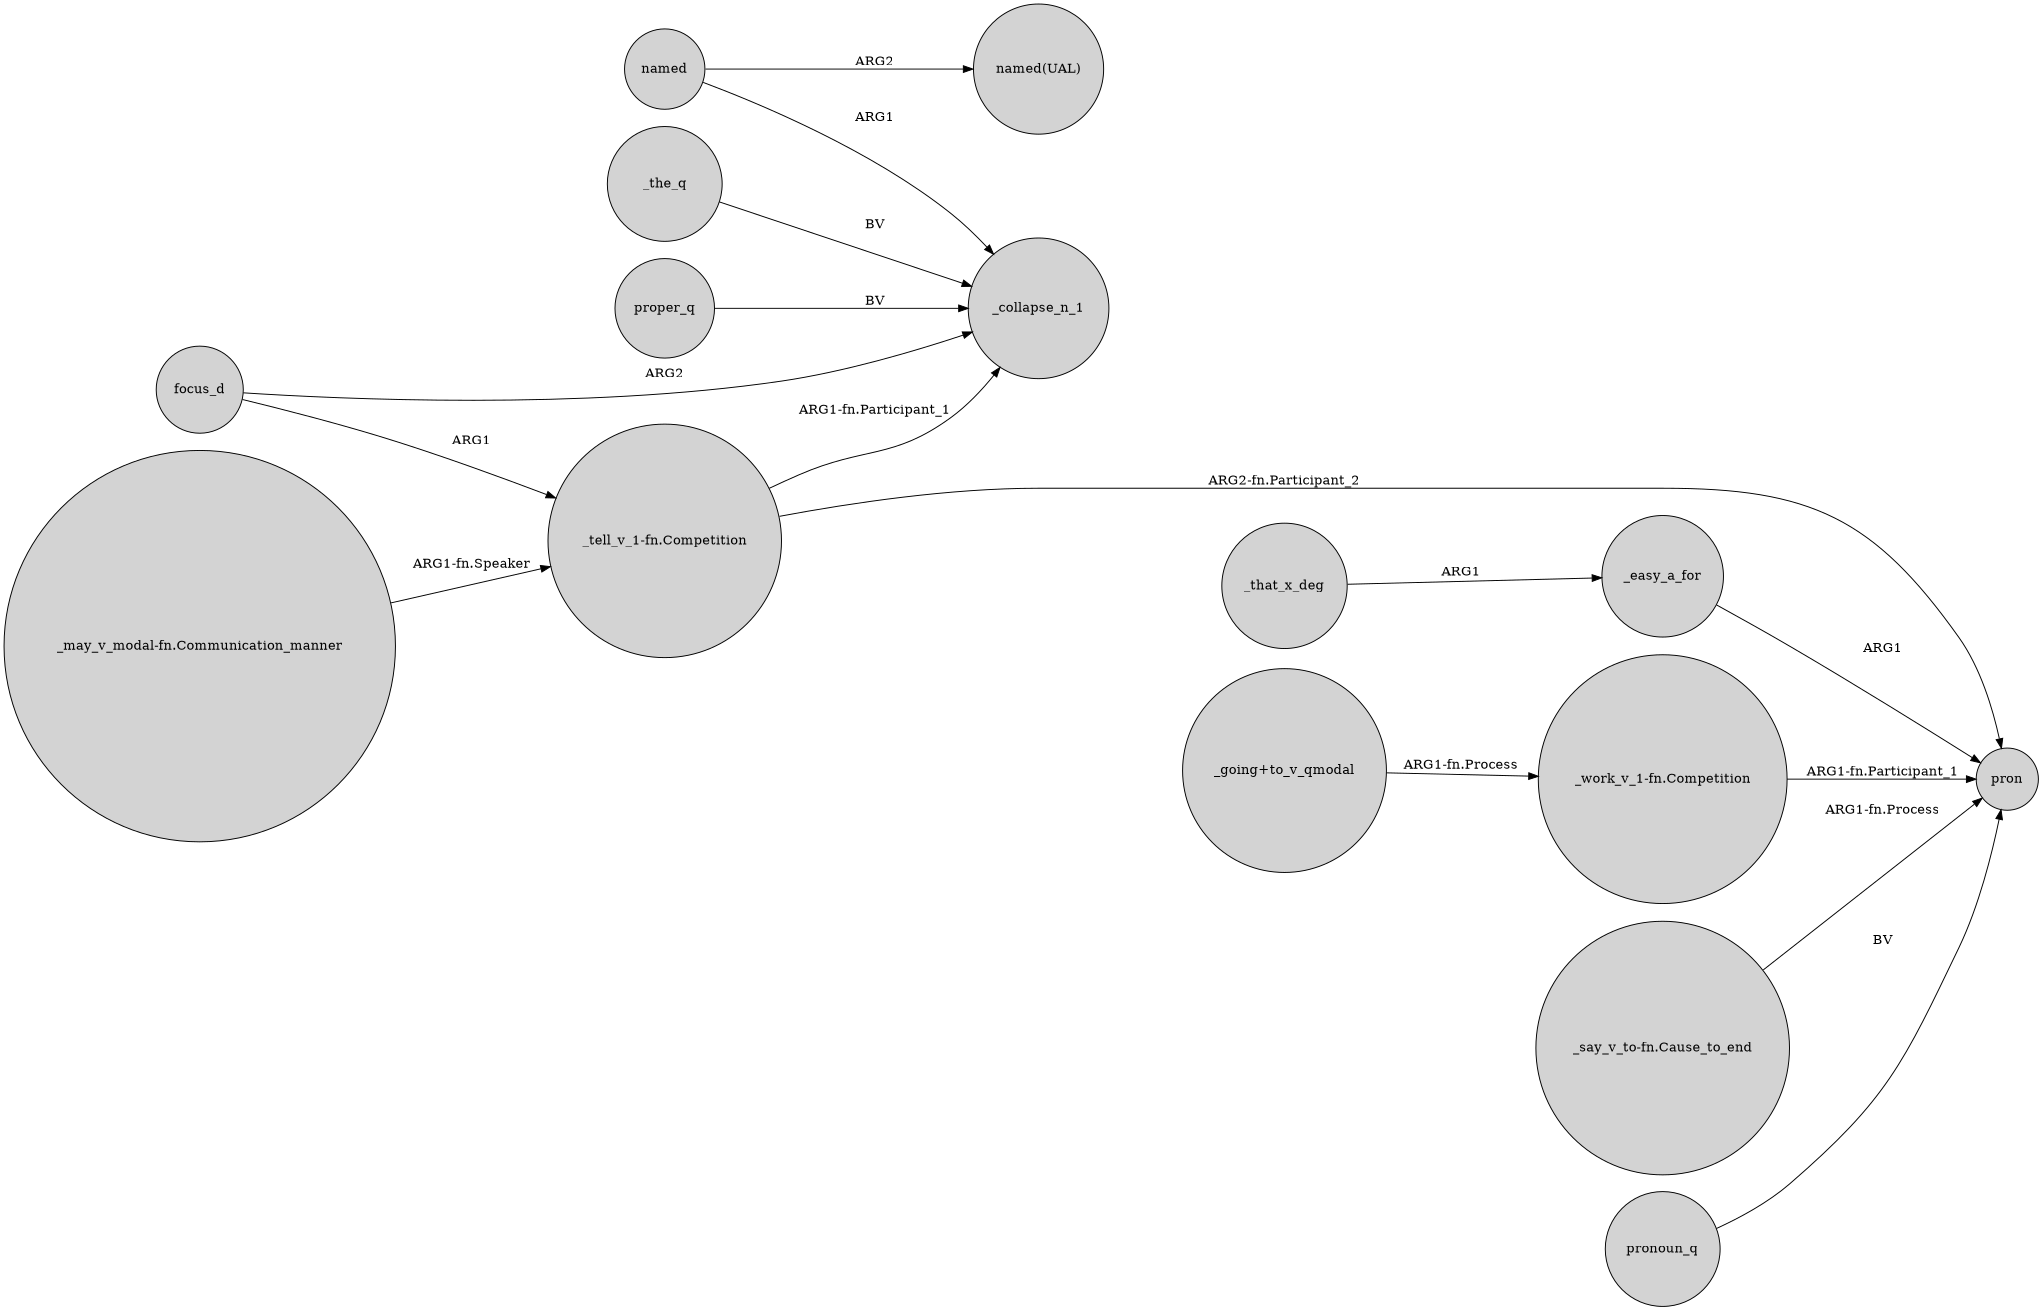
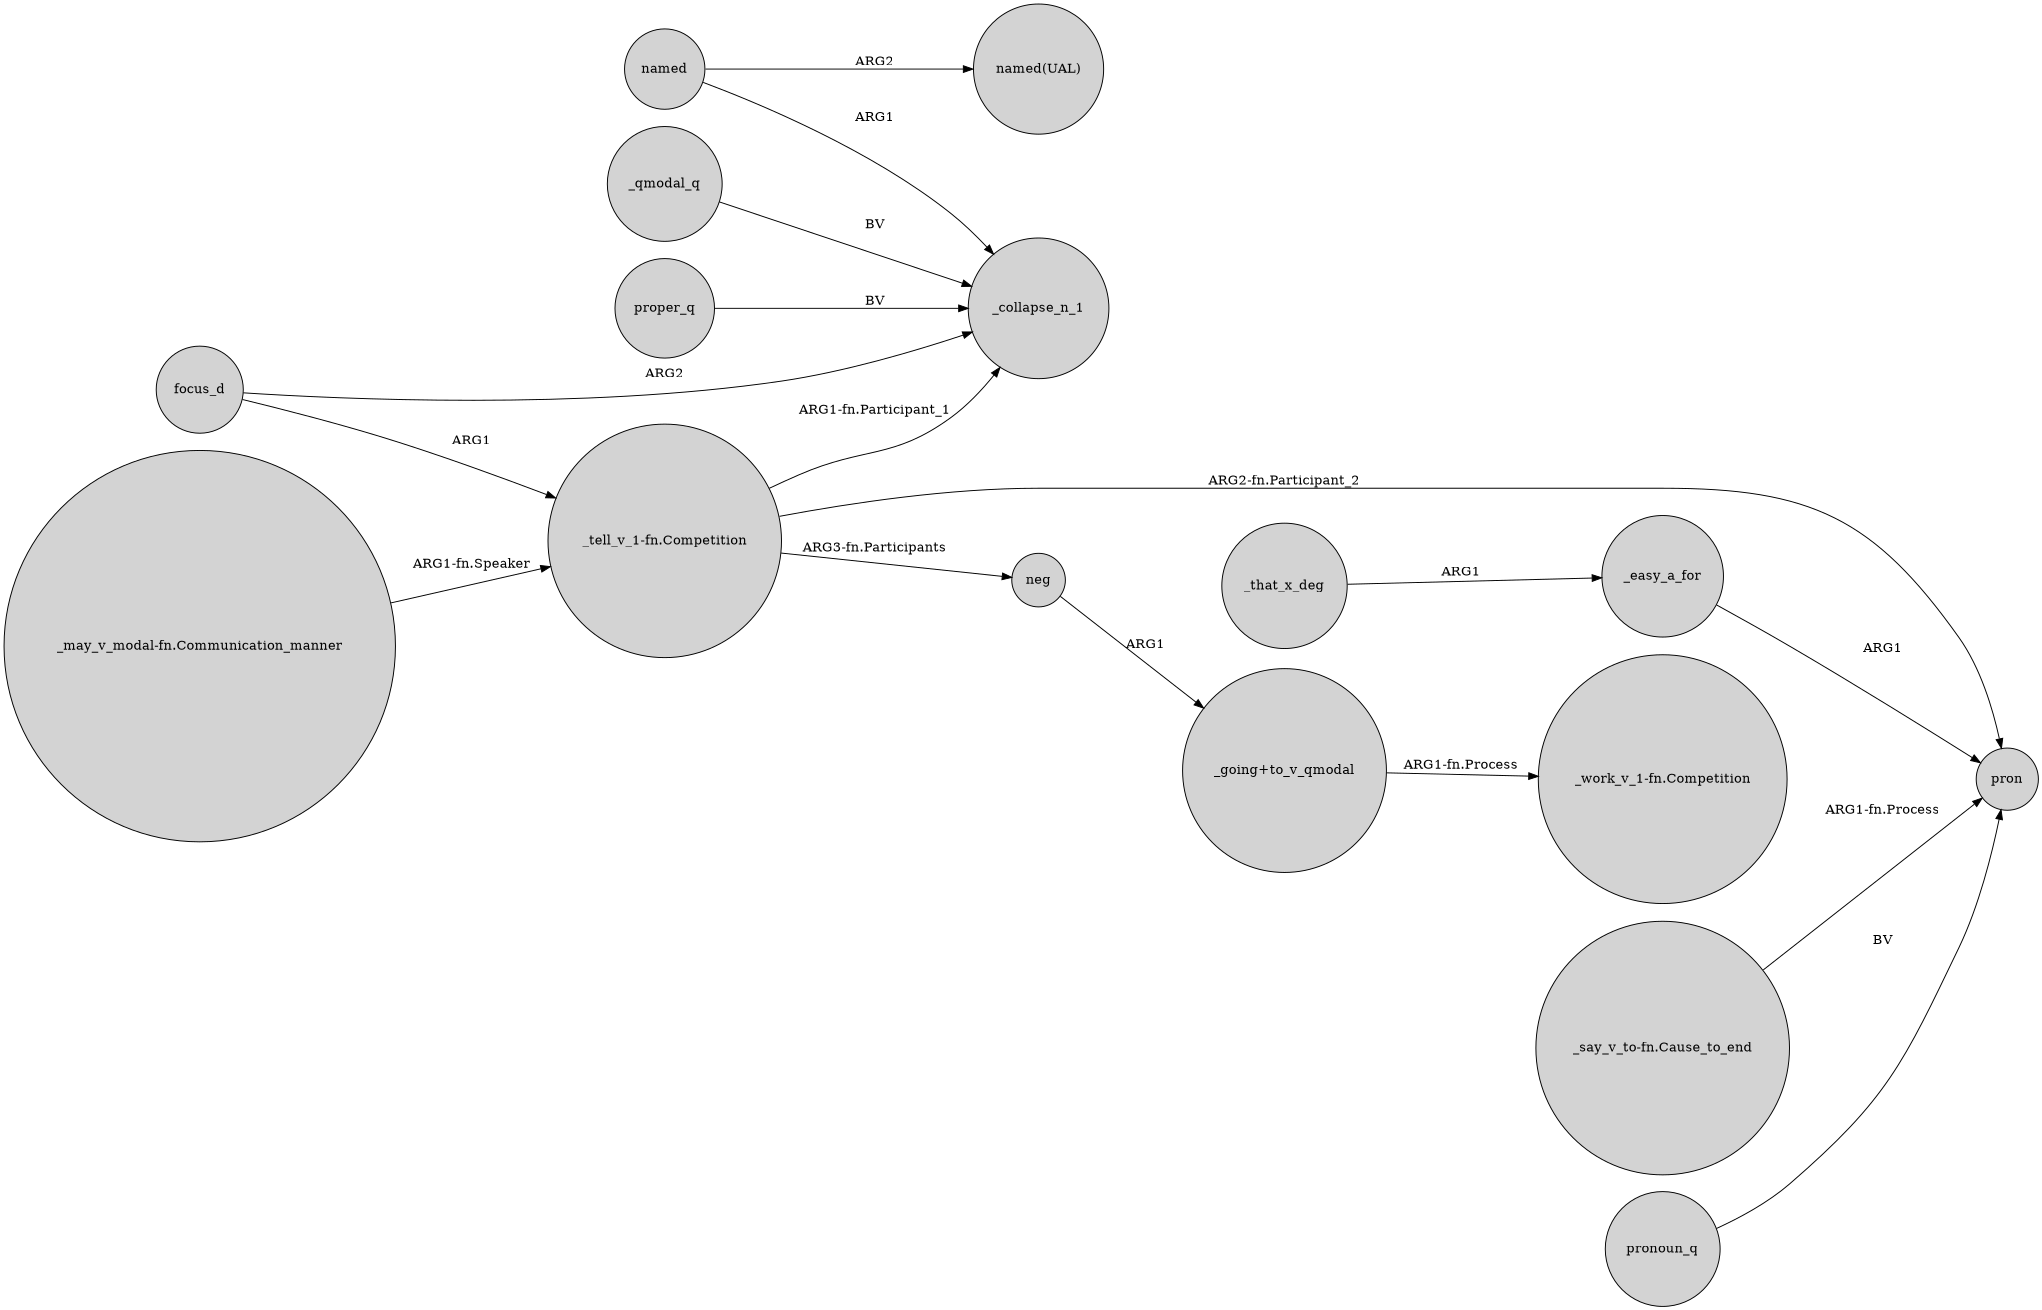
node "_the_q": label "_the_q" -> "_qmodal_q"
node "neg": added
edge "_work_v_1-fn.Competition" -> "pron": removed, label "ARG1-fn.Participant_1"
